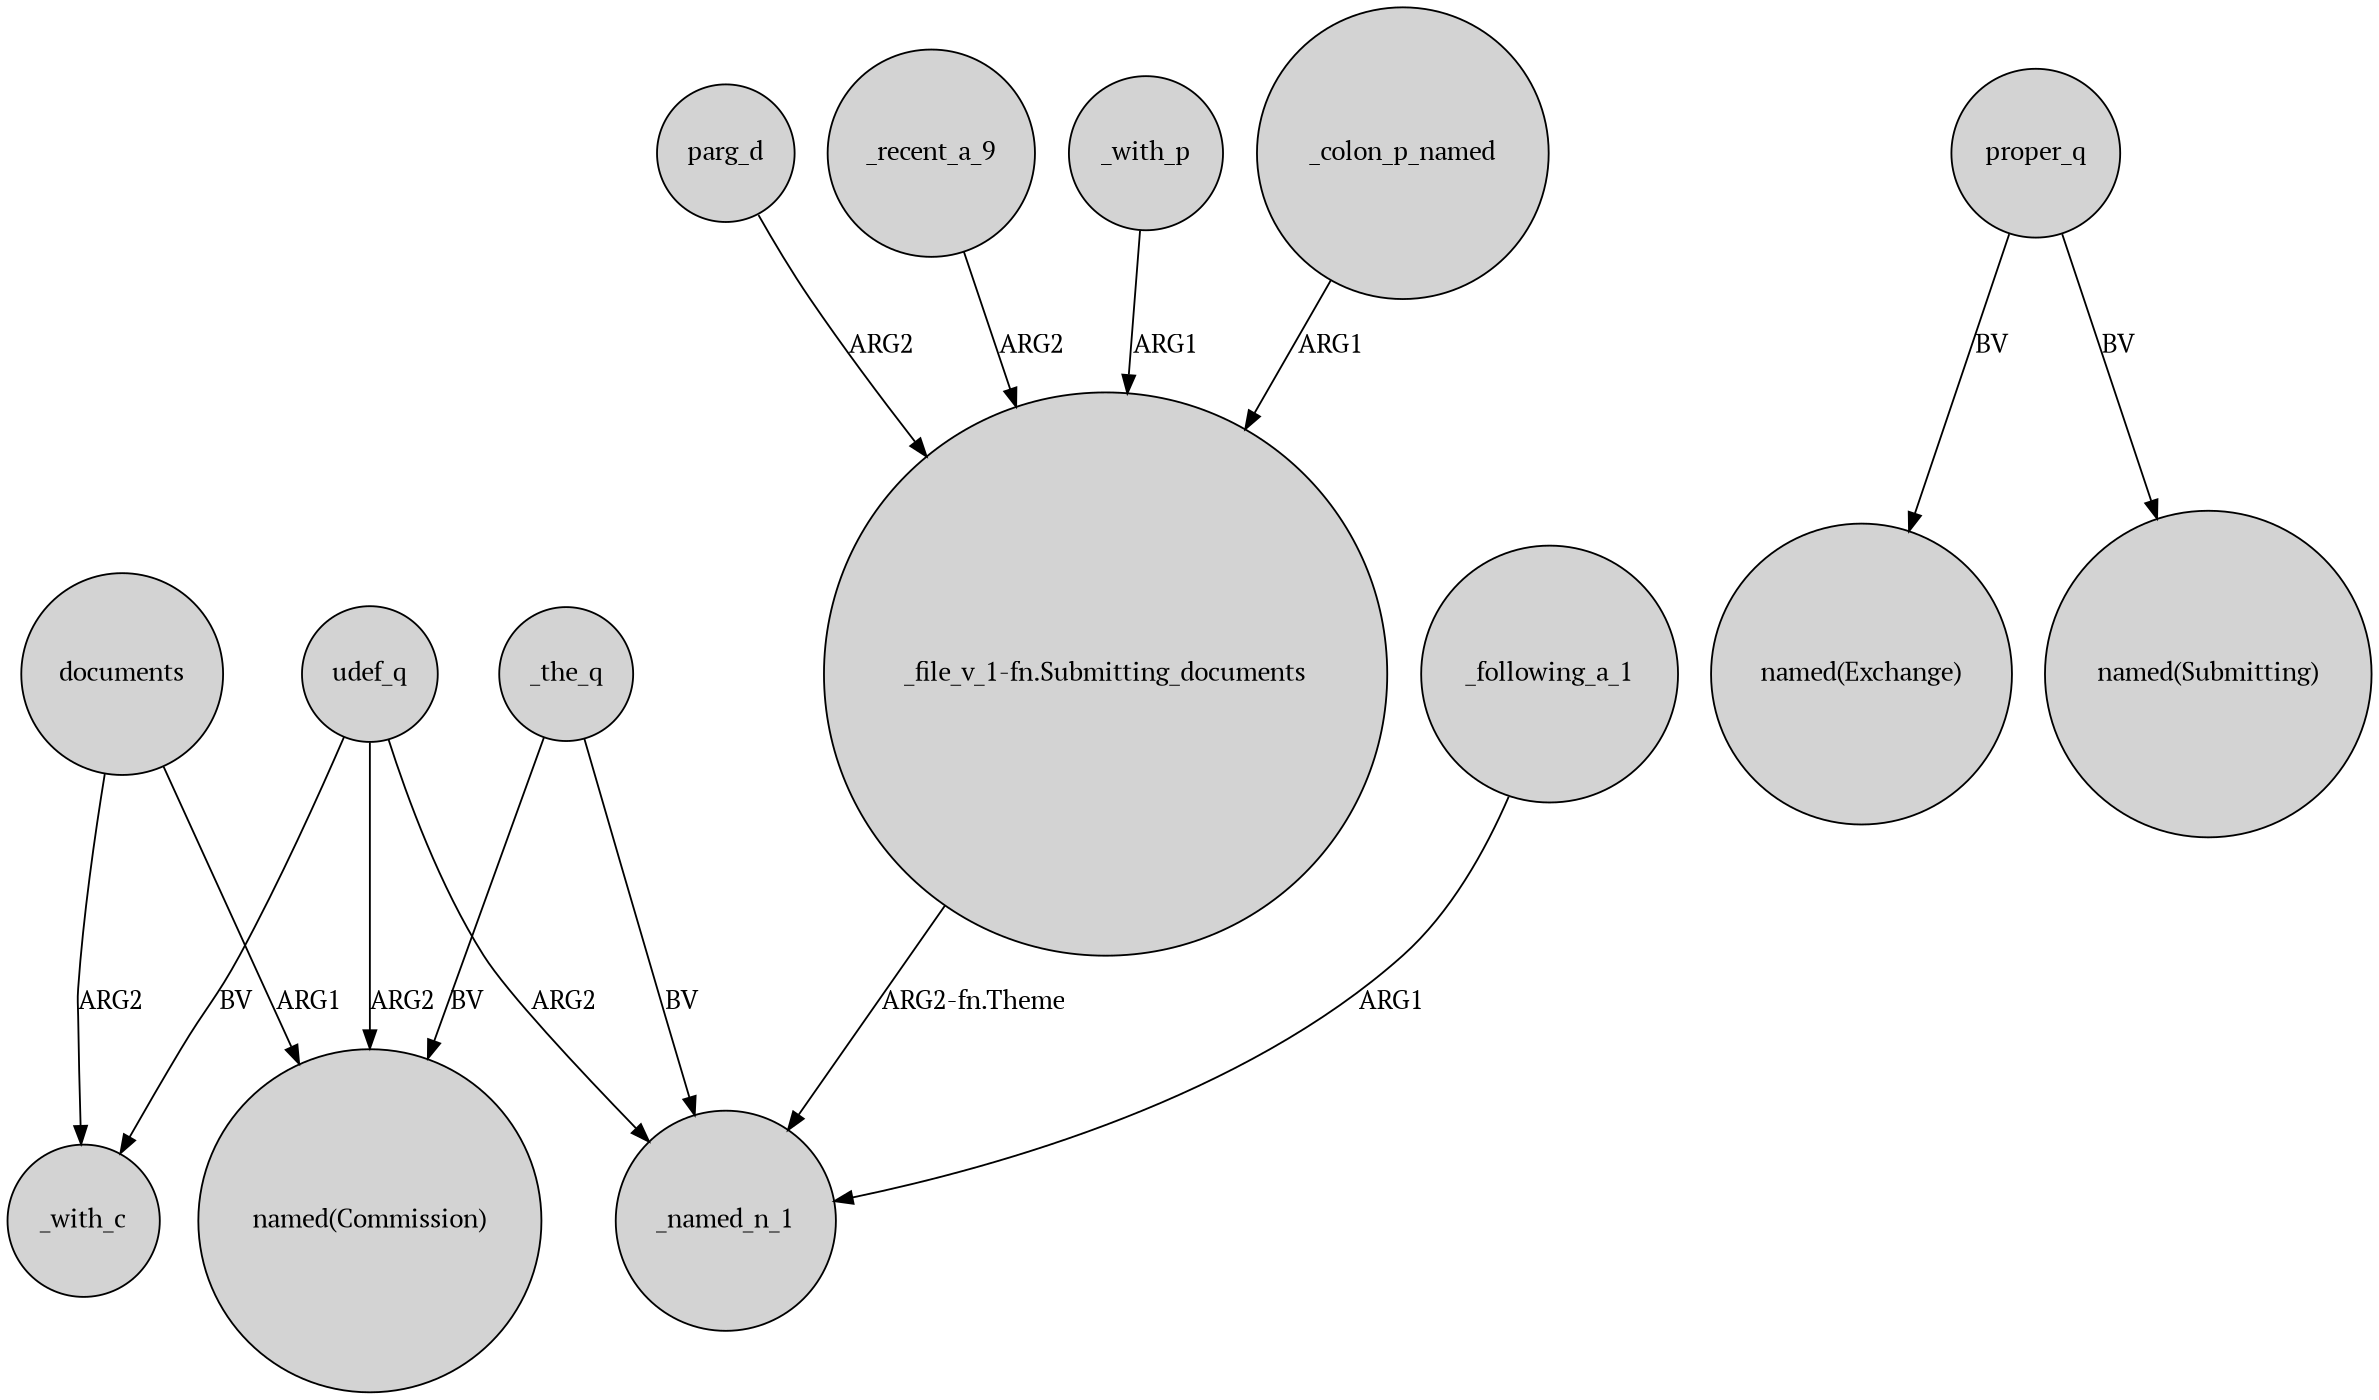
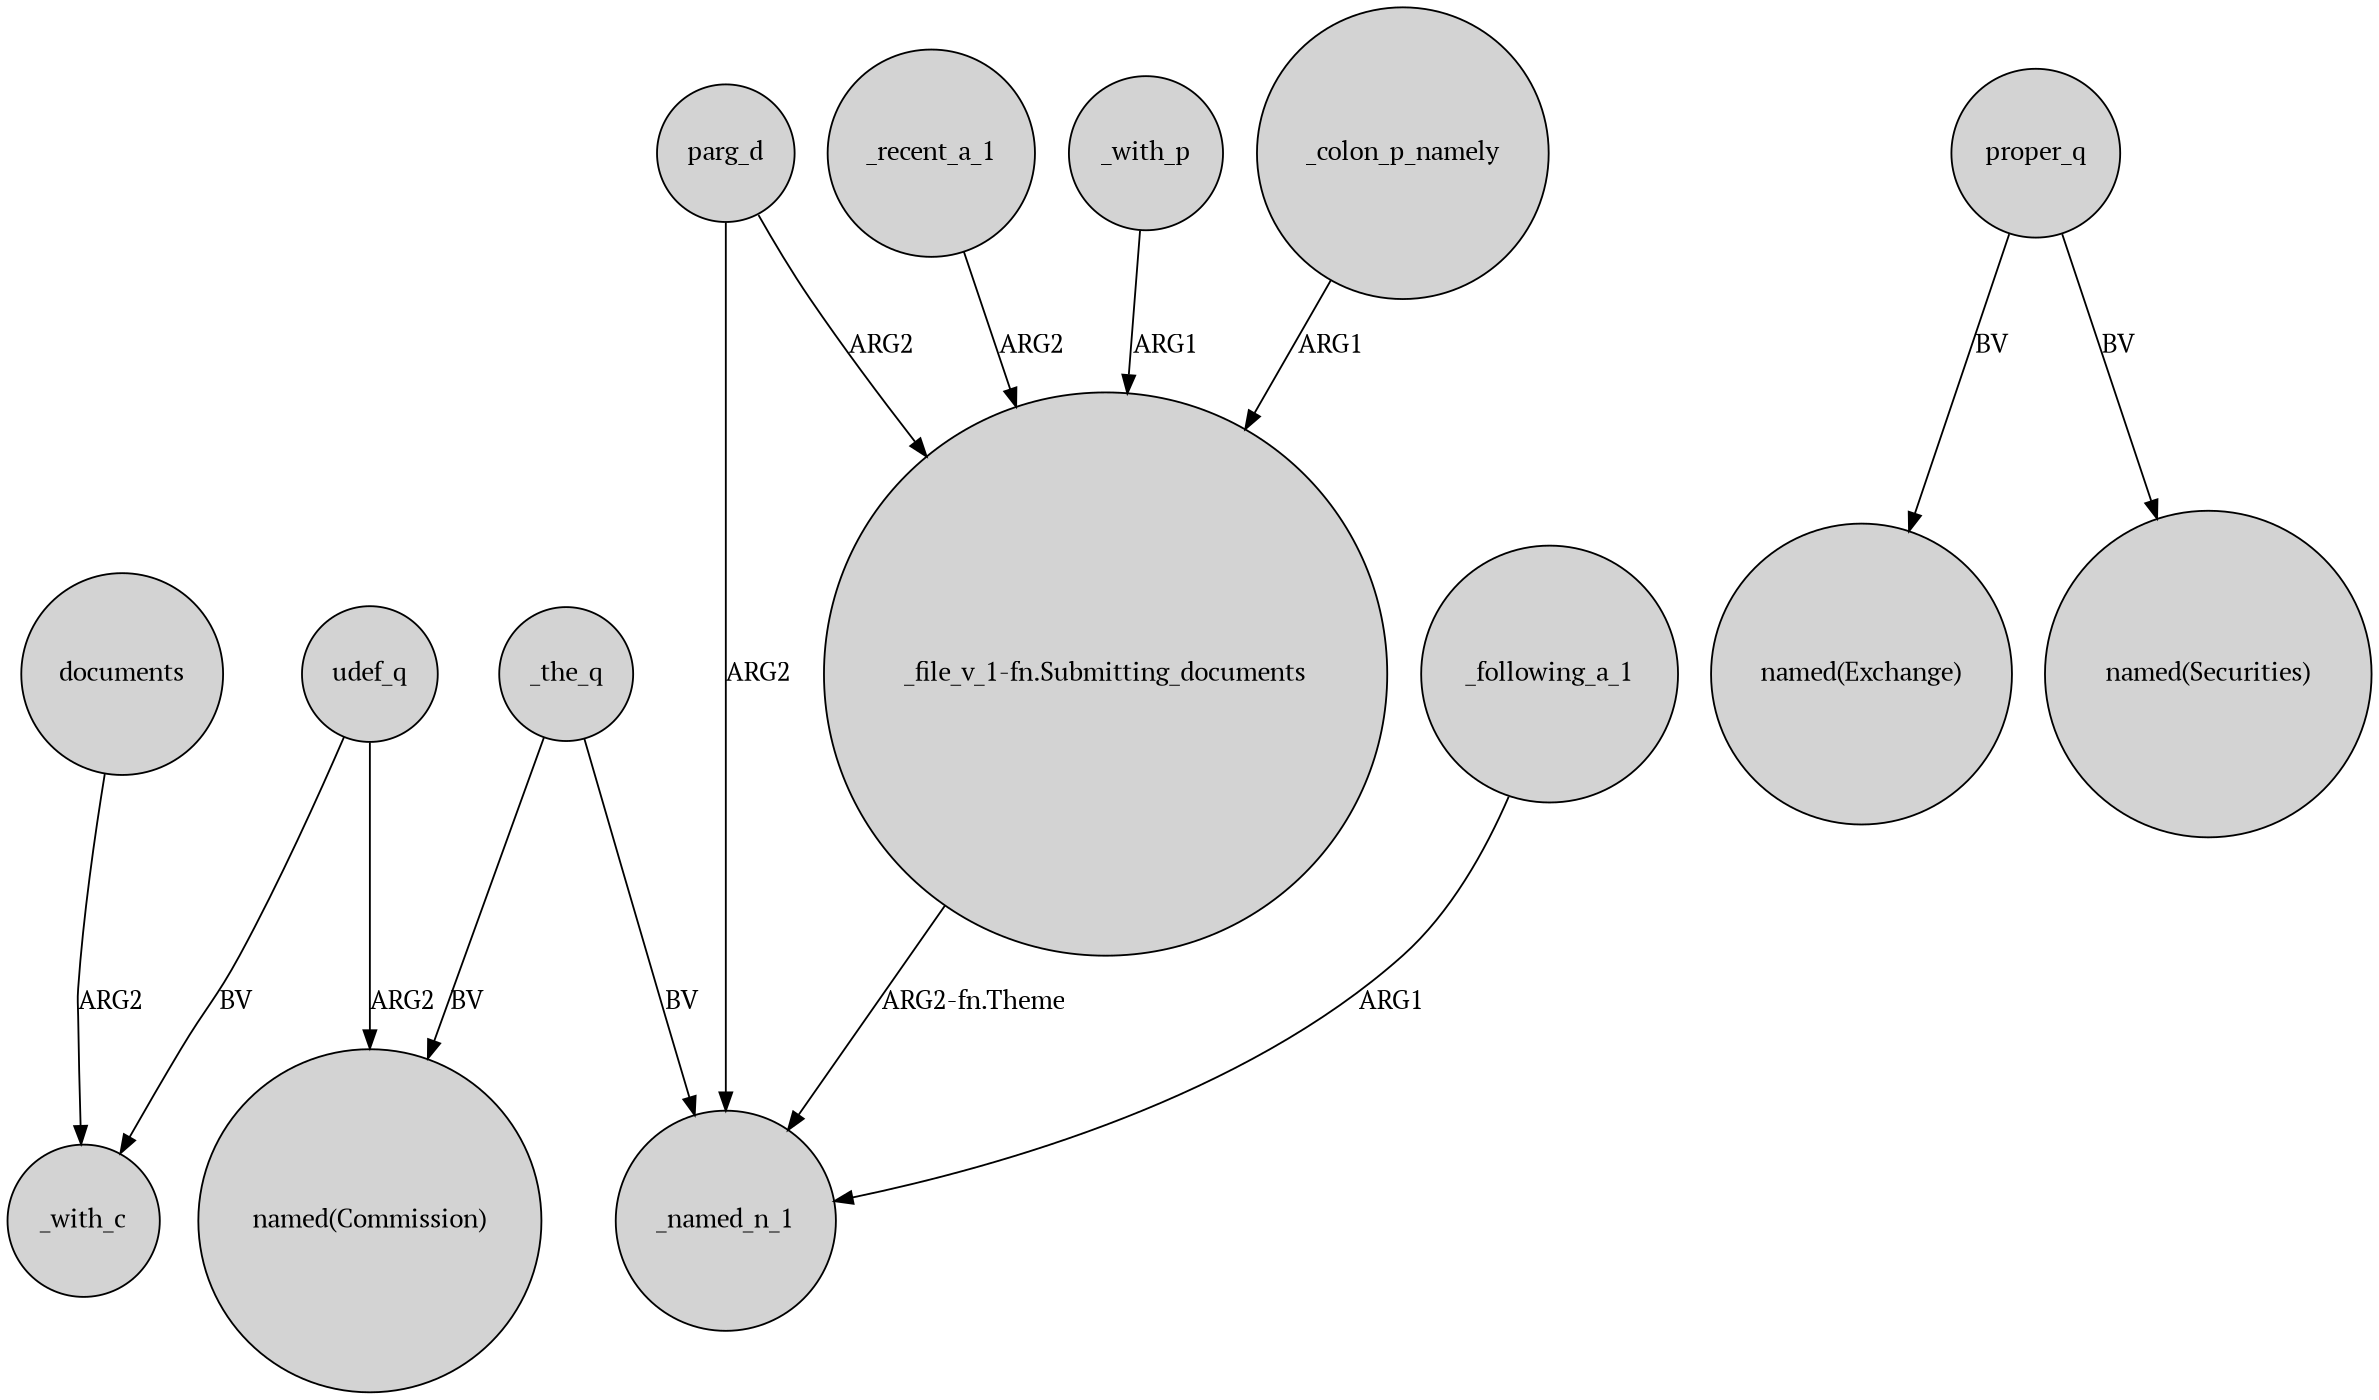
node "_recent_a_9": label "_recent_a_9" -> "_recent_a_1"
node "_colon_p_named": label "_colon_p_named" -> "_colon_p_namely"
node "named(Submitting)": label "named(Submitting)" -> "named(Securities)"
edge "documents" -> "named(Commission)": removed, label "ARG1"
edge "udef_q" -> "_named_n_1": now "parg_d" -> "_named_n_1"
